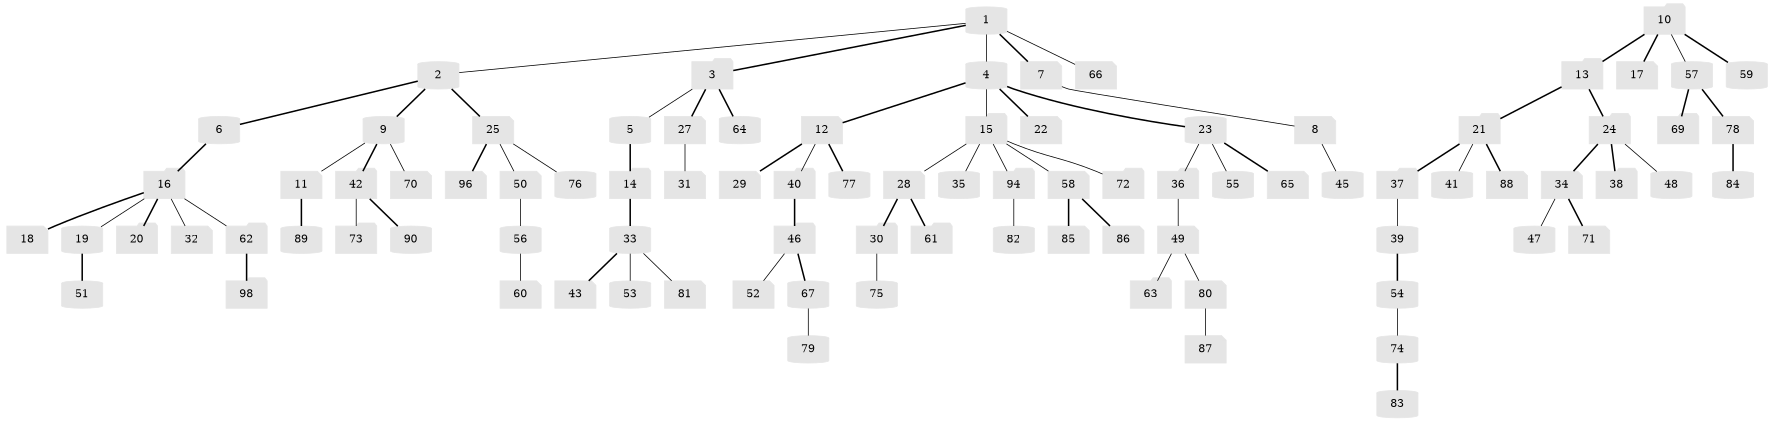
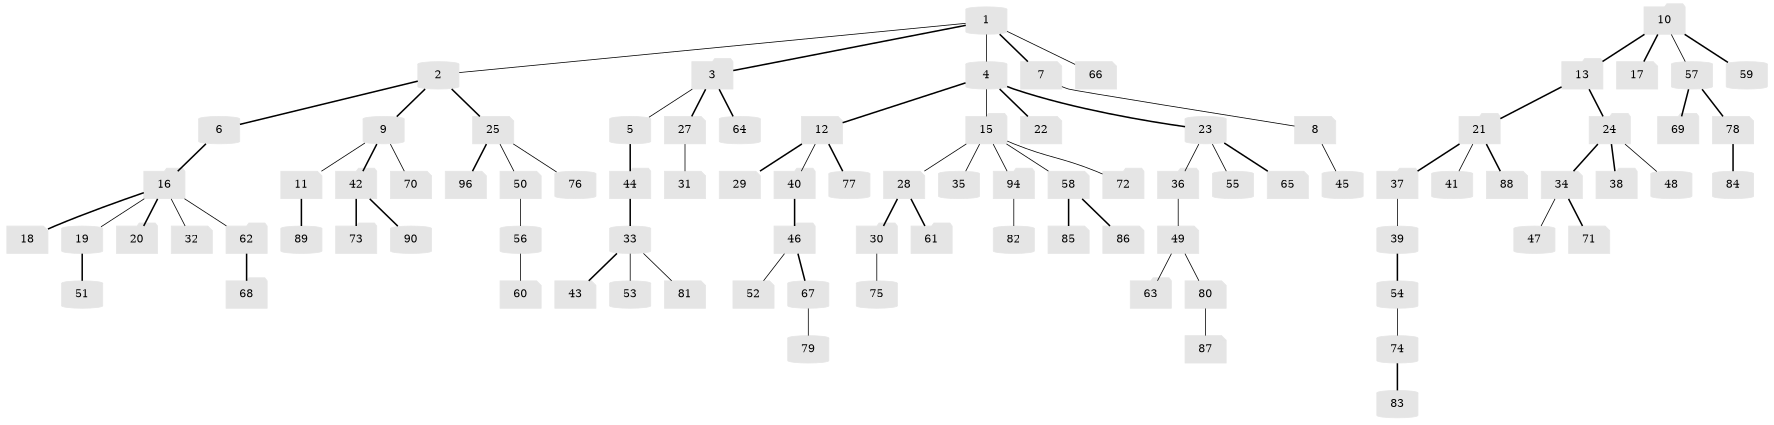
node "14": label "14" -> "44"
edge "42" -- "73": style solid -> bold
node "98": label "98" -> "68"
